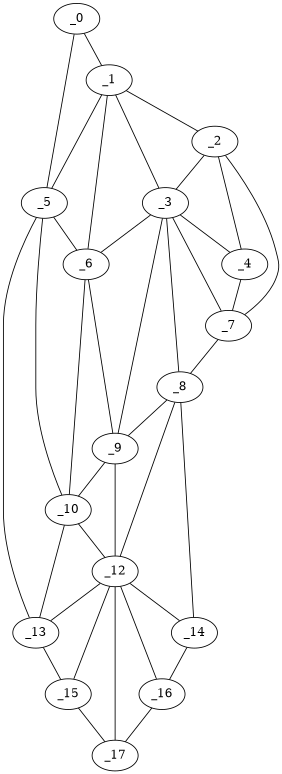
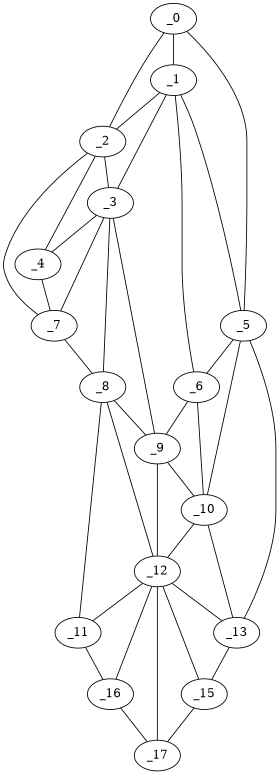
edge "_0" -- "_2": added
edge "_3" -- "_6": removed
node "_14": label "_14" -> "_11"
